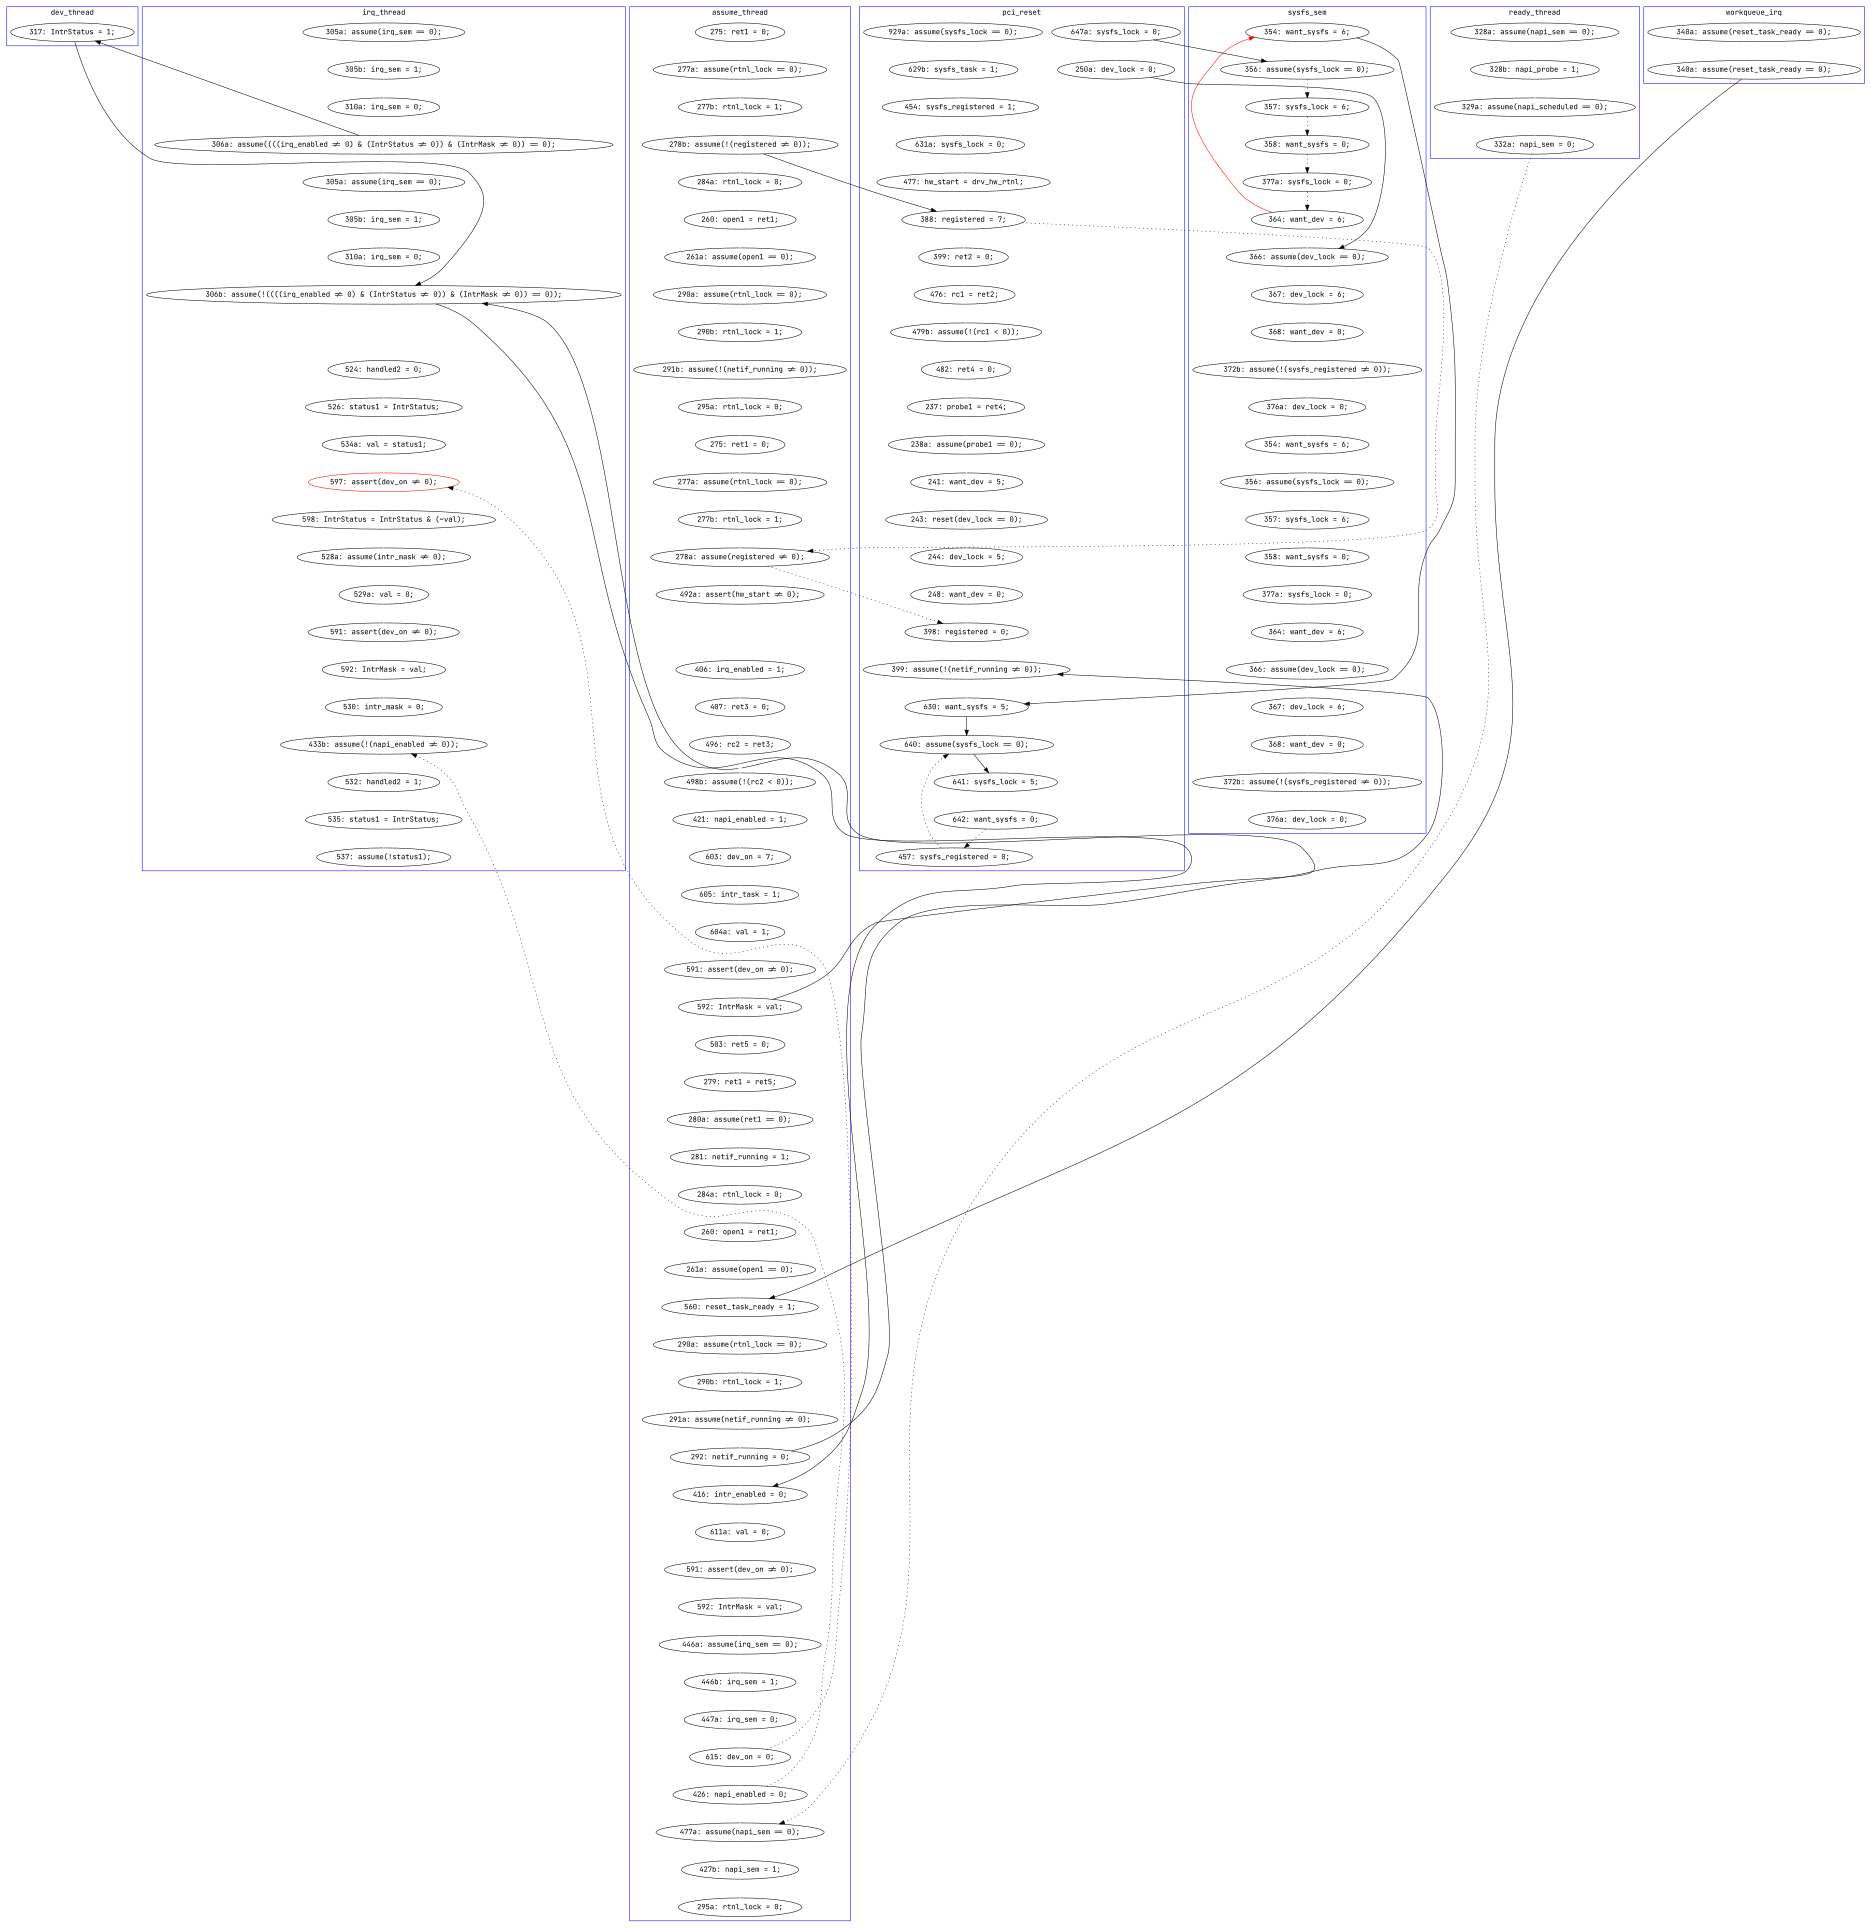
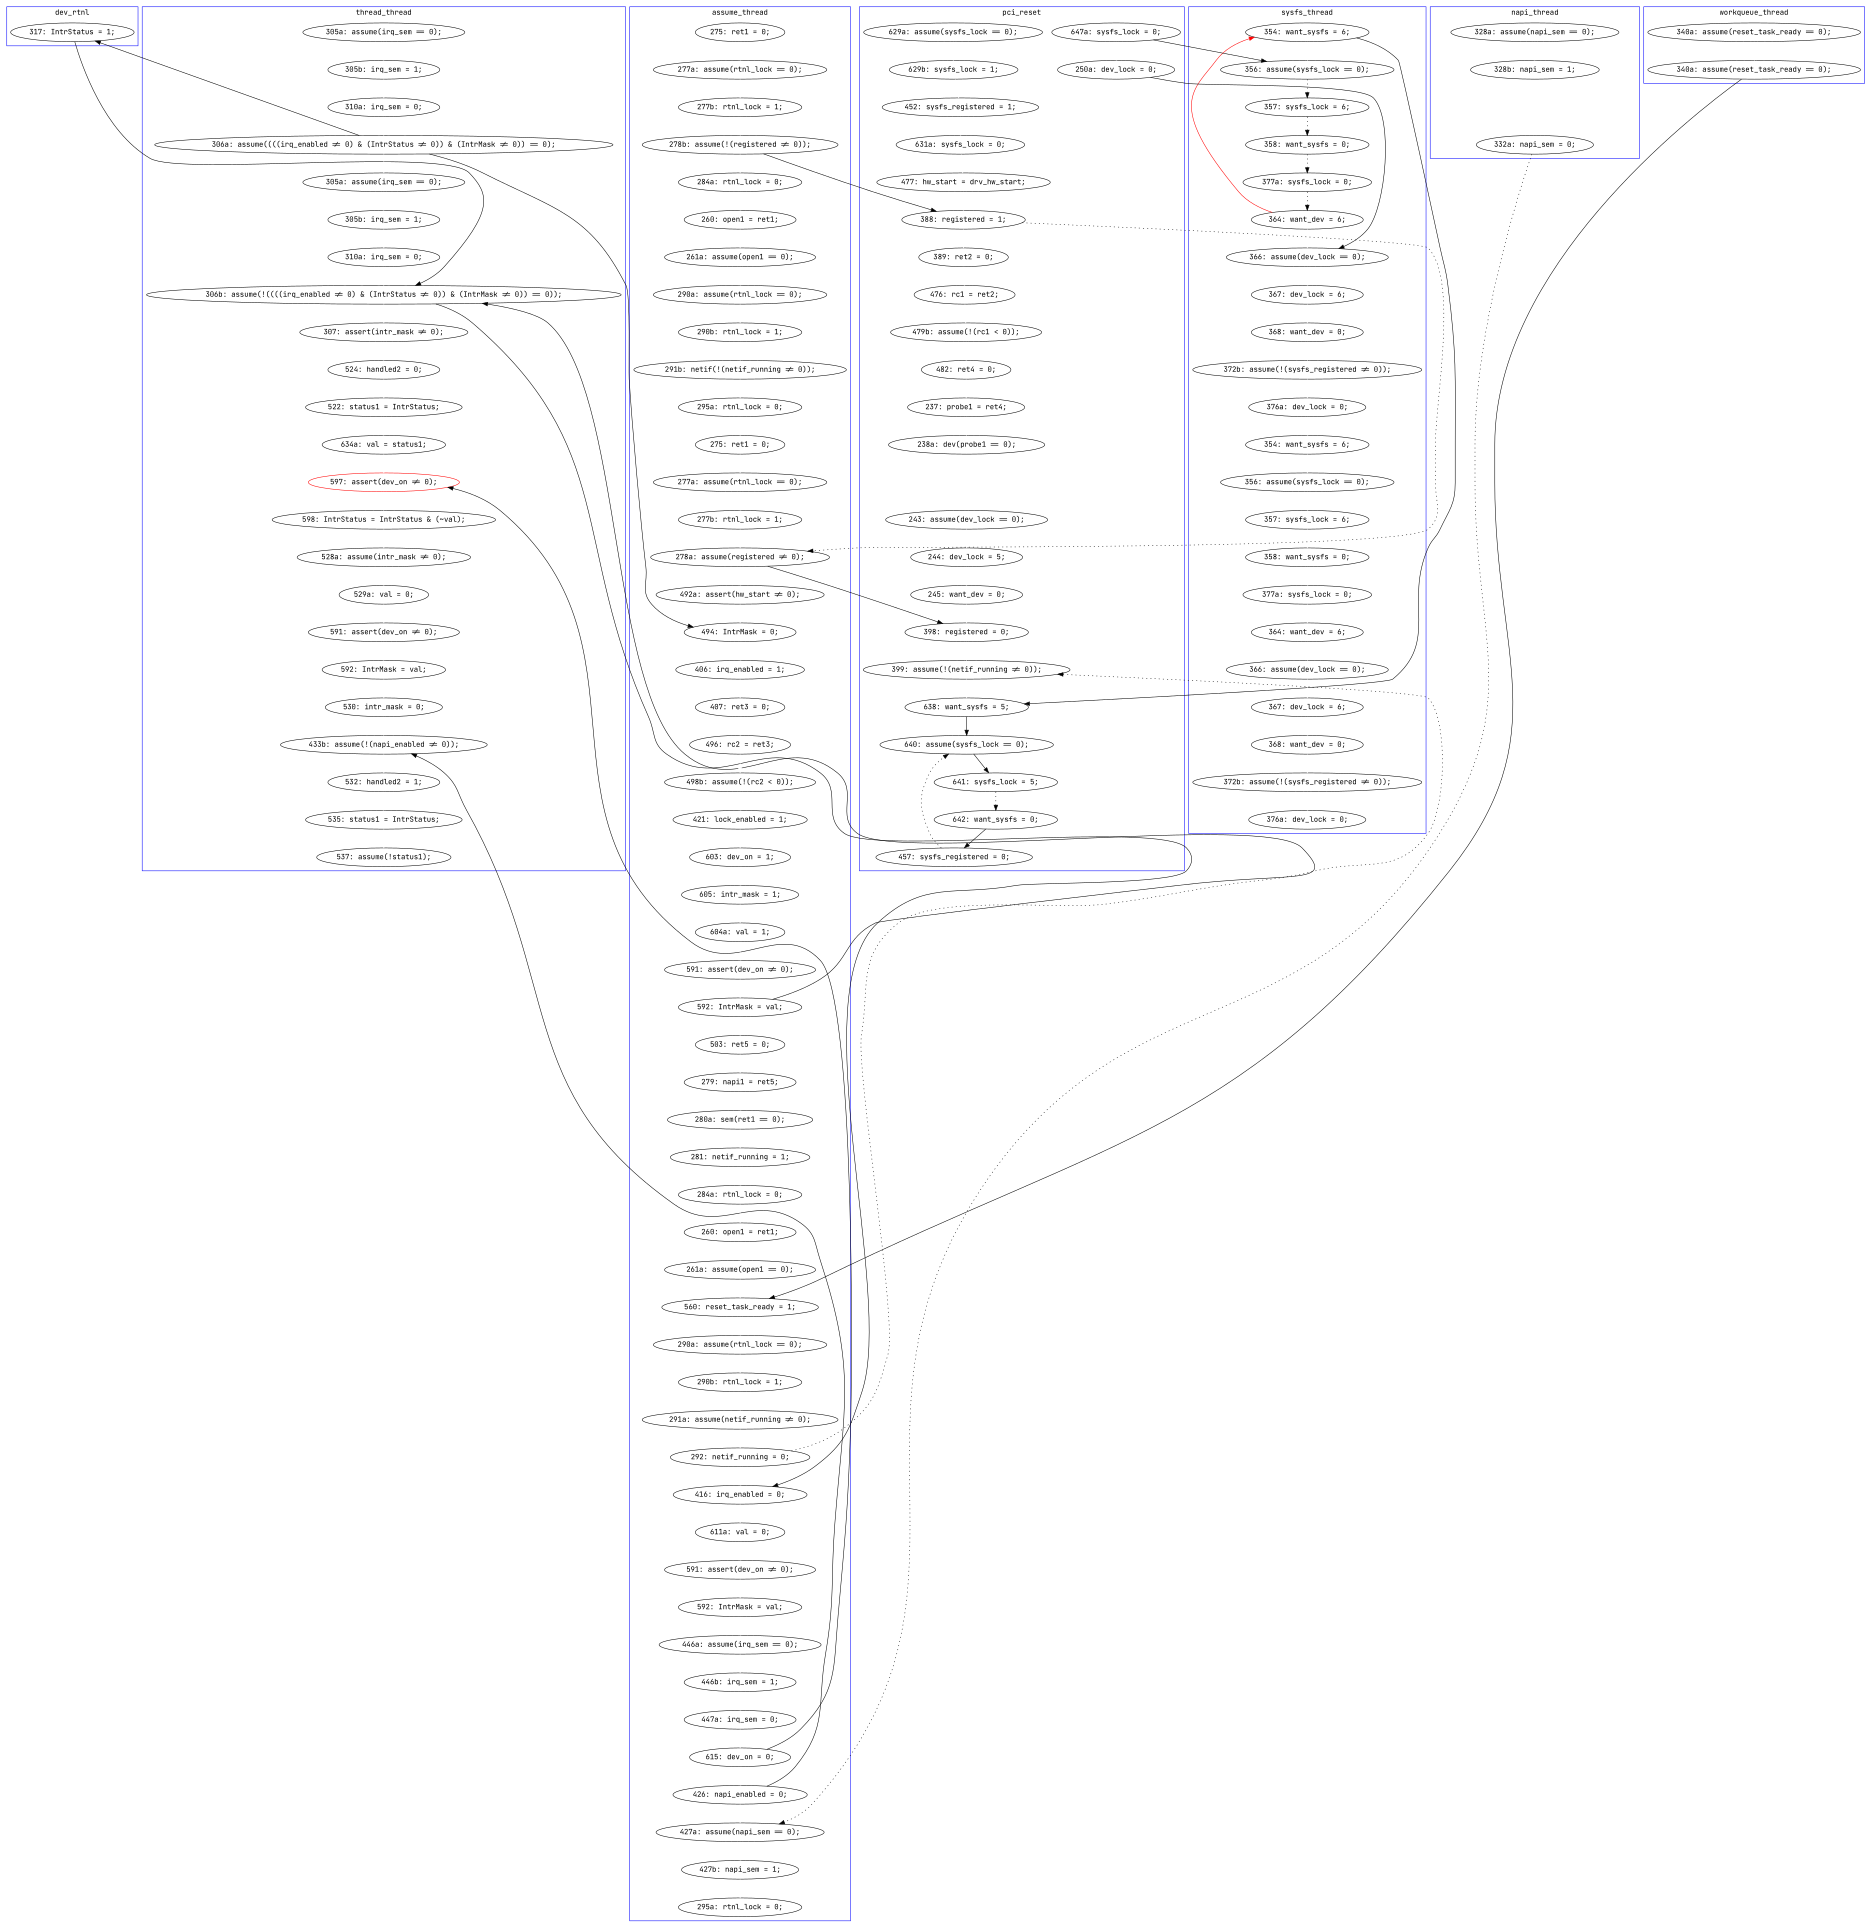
cluster "dev_thread": label "dev_thread" -> "dev_rtnl"
cluster "irq_thread": label "irq_thread" -> "thread_thread"
cluster "sysfs_sem": label "sysfs_sem" -> "sysfs_thread"
cluster "ready_thread": label "ready_thread" -> "napi_thread"
cluster "workqueue_irq": label "workqueue_irq" -> "workqueue_thread"
node "929a: assume(sysfs_lock == 0);": label "929a: assume(sysfs_lock == 0);" -> "629a: assume(sysfs_lock == 0);"
node "629b: sysfs_task = 1;": label "629b: sysfs_task = 1;" -> "629b: sysfs_lock = 1;"
node "328b: napi_probe = 1;": label "328b: napi_probe = 1;" -> "328b: napi_sem = 1;"
node "454: sysfs_registered = 1;": label "454: sysfs_registered = 1;" -> "452: sysfs_registered = 1;"
node "329a: assume(napi_scheduled == 0);": removed
node "477: hw_start = drv_hw_rtnl;": label "477: hw_start = drv_hw_rtnl;" -> "477: hw_start = drv_hw_start;"
node "388: registered = 7;": label "388: registered = 7;" -> "388: registered = 1;"
node "399: ret2 = 0;": label "399: ret2 = 0;" -> "389: ret2 = 0;"
node "307: assert(intr_mask != 0);": added
node "291b: assume(!(netif_running != 0));": label "291b: assume(!(netif_running != 0));" -> "291b: netif(!(netif_running != 0));"
node "526: status1 = IntrStatus;": label "526: status1 = IntrStatus;" -> "522: status1 = IntrStatus;"
node "534a: val = status1;": label "534a: val = status1;" -> "634a: val = status1;"
node "238a: assume(probe1 == 0);": label "238a: assume(probe1 == 0);" -> "238a: dev(probe1 == 0);"
node "241: want_dev = 5;": removed
node "243: reset(dev_lock == 0);": label "243: reset(dev_lock == 0);" -> "243: assume(dev_lock == 0);"
edge "278a: assume(registered != 0);" -> "398: registered = 0;": style dotted -> solid
node "248: want_dev = 0;": label "248: want_dev = 0;" -> "245: want_dev = 0;"
node "494: IntrMask = 0;": added
node "630: want_sysfs = 5;": label "630: want_sysfs = 5;" -> "638: want_sysfs = 5;"
edge "641: sysfs_lock = 5;" -> "642: want_sysfs = 0;": added
node "421: napi_enabled = 1;": label "421: napi_enabled = 1;" -> "421: lock_enabled = 1;"
edge "642: want_sysfs = 0;" -> "457: sysfs_registered = 0;": style dotted -> solid
node "603: dev_on = 7;": label "603: dev_on = 7;" -> "603: dev_on = 1;"
node "605: intr_task = 1;": label "605: intr_task = 1;" -> "605: intr_mask = 1;"
edge "292: netif_running = 0;" -> "399: assume(!(netif_running != 0));": style solid -> dotted
edge "615: dev_on = 0;" -> "597: assert(dev_on != 0);": style dotted -> solid
node "279: ret1 = ret5;": label "279: ret1 = ret5;" -> "279: napi1 = ret5;"
node "280a: assume(ret1 == 0);": label "280a: assume(ret1 == 0);" -> "280a: sem(ret1 == 0);"
edge "426: napi_enabled = 0;" -> "433b: assume(!(napi_enabled != 0));": style dotted -> solid
node "416: intr_enabled = 0;": label "416: intr_enabled = 0;" -> "416: irq_enabled = 0;"
node "477a: assume(napi_sem == 0);": label "477a: assume(napi_sem == 0);" -> "427a: assume(napi_sem == 0);"
